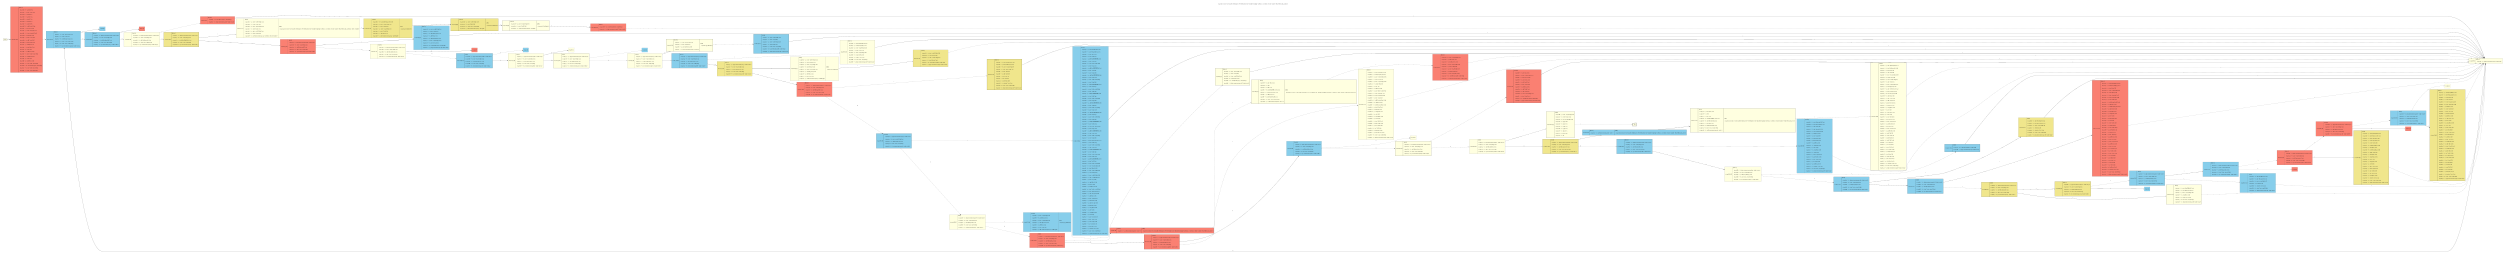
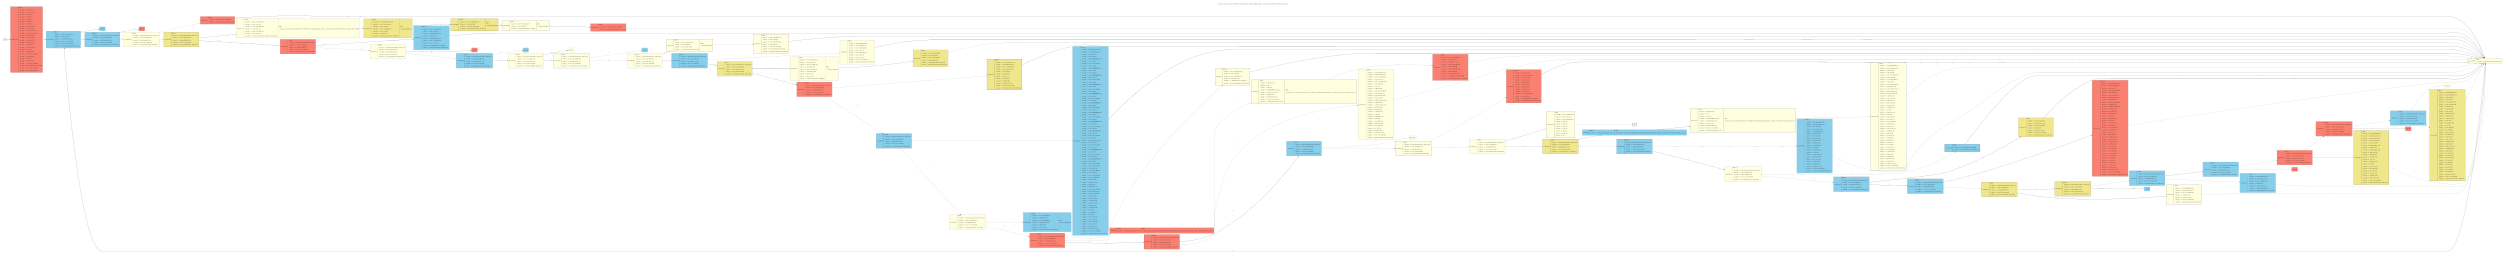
node "0x401c74 [30]": fillcolor skyblue -> lightyellow
